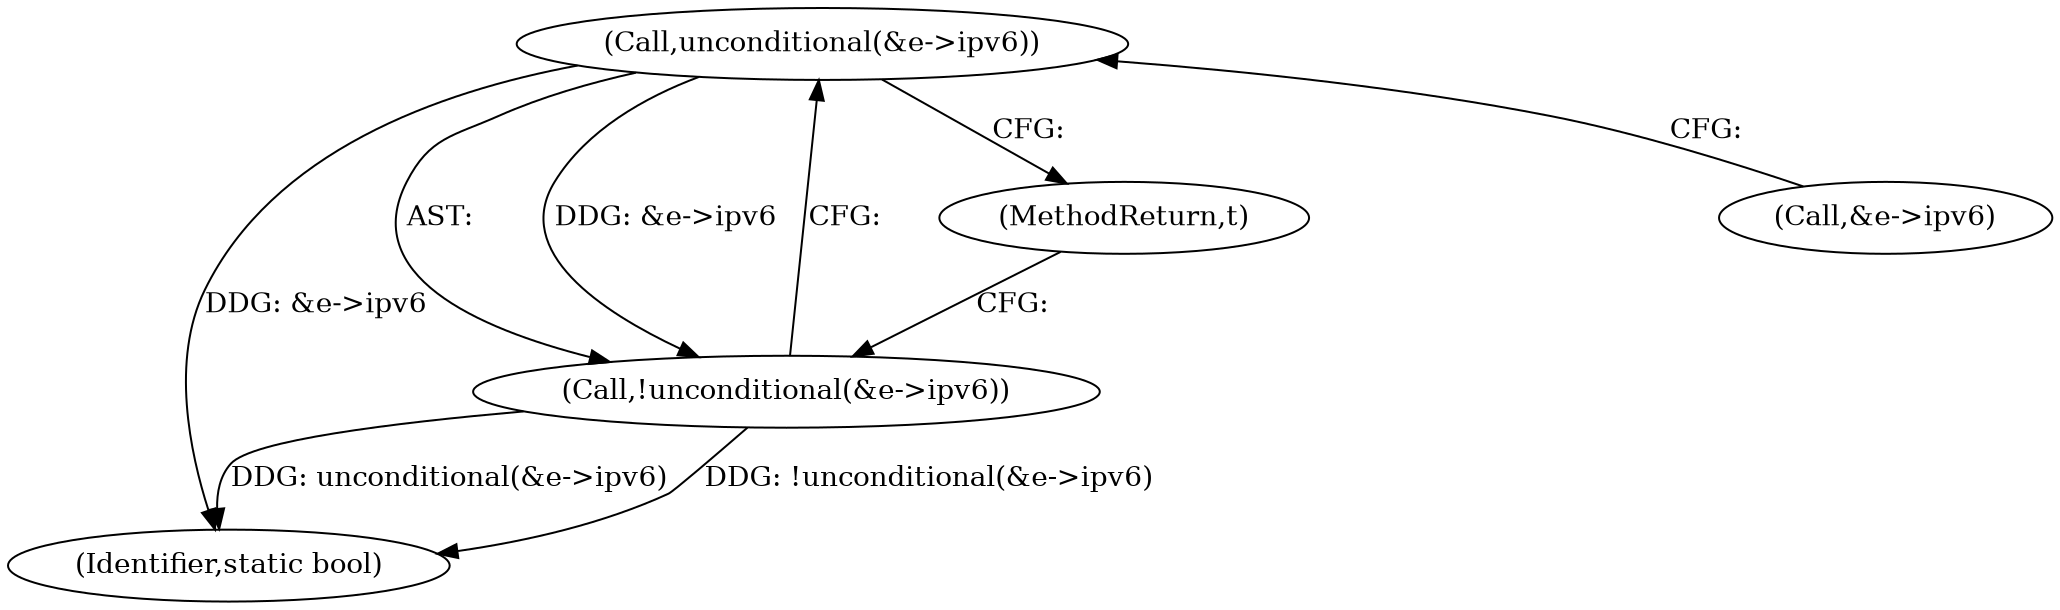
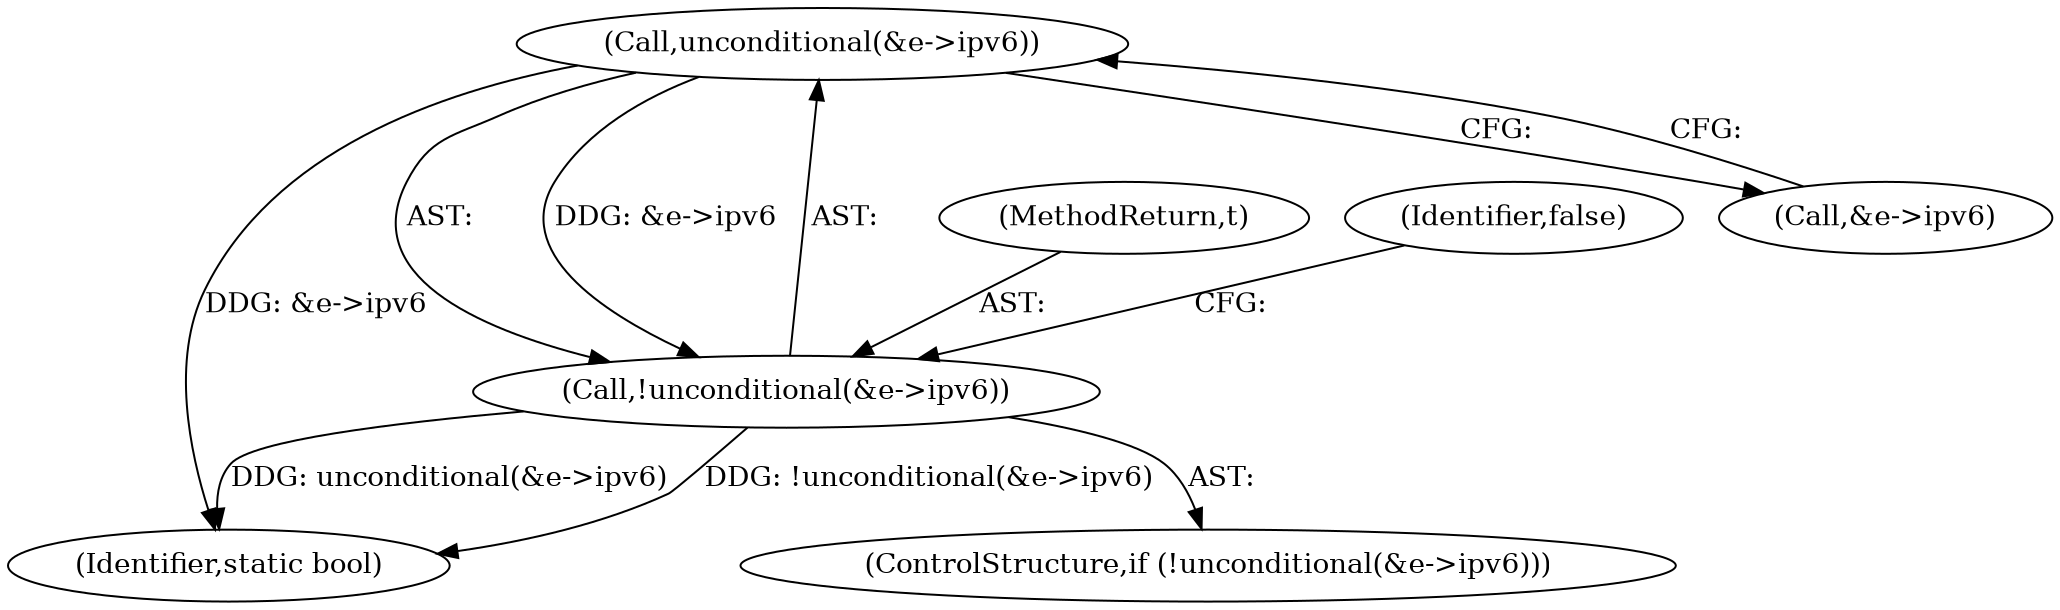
edge "(Call,unconditional(&e->ipv6))" -> "(MethodReturn,t)": now "(Call,unconditional(&e->ipv6))" -> "(Call,&e->ipv6)"
edge "(Call,!unconditional(&e->ipv6))" -> "(Call,unconditional(&e->ipv6))": label "CFG: " -> "AST: "
node "(Identifier,false)": added
edge "(MethodReturn,t)" -> "(Call,!unconditional(&e->ipv6))": label "CFG: " -> "AST: "
node "(ControlStructure,if (!unconditional(&e->ipv6)))": added
